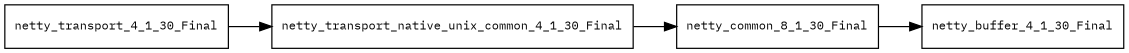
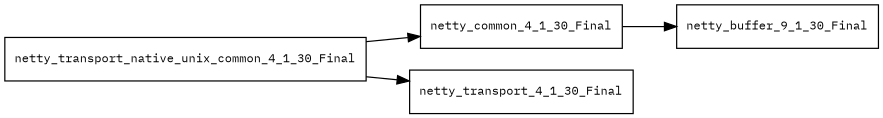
edge "netty_transport_4_1_30_Final" -> "netty_transport_native_unix_common_4_1_30_Final": reversed
node "netty_common_8_1_30_Final": label "netty_common_8_1_30_Final" -> "netty_common_4_1_30_Final"
node "netty_buffer_4_1_30_Final": label "netty_buffer_4_1_30_Final" -> "netty_buffer_9_1_30_Final"
